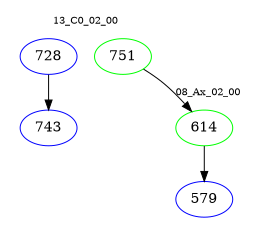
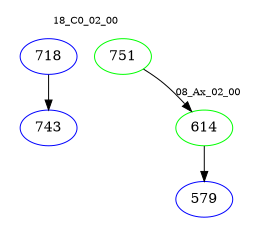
cluster "13_C0_02_00": label "13_C0_02_00" -> "18_C0_02_00"
node "728": label "728" -> "718"
